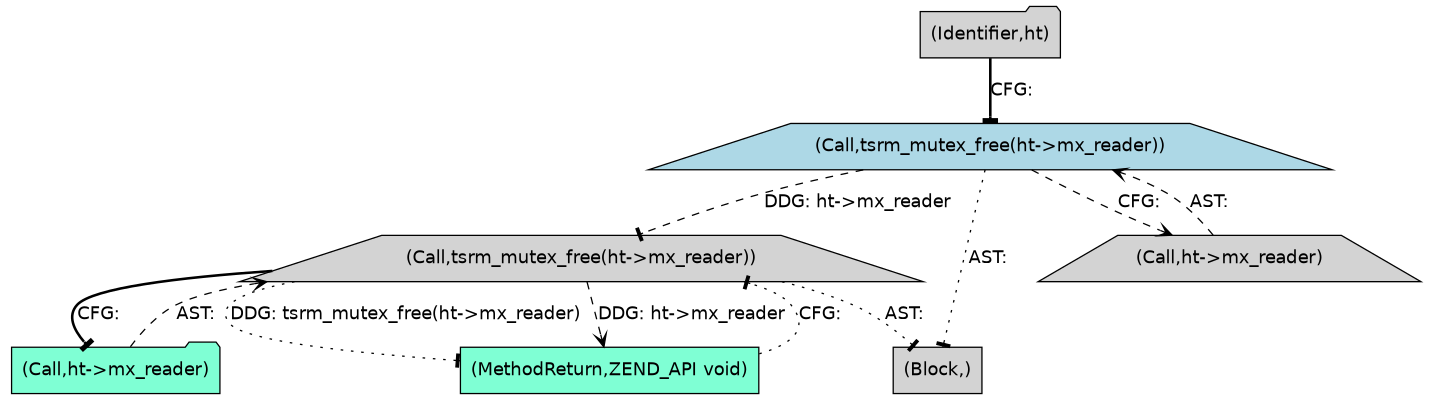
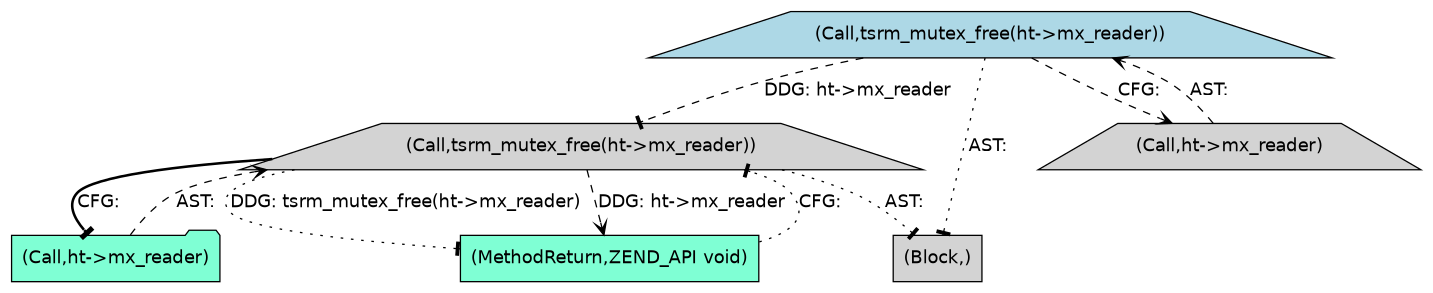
node "(Identifier,ht)": removed
